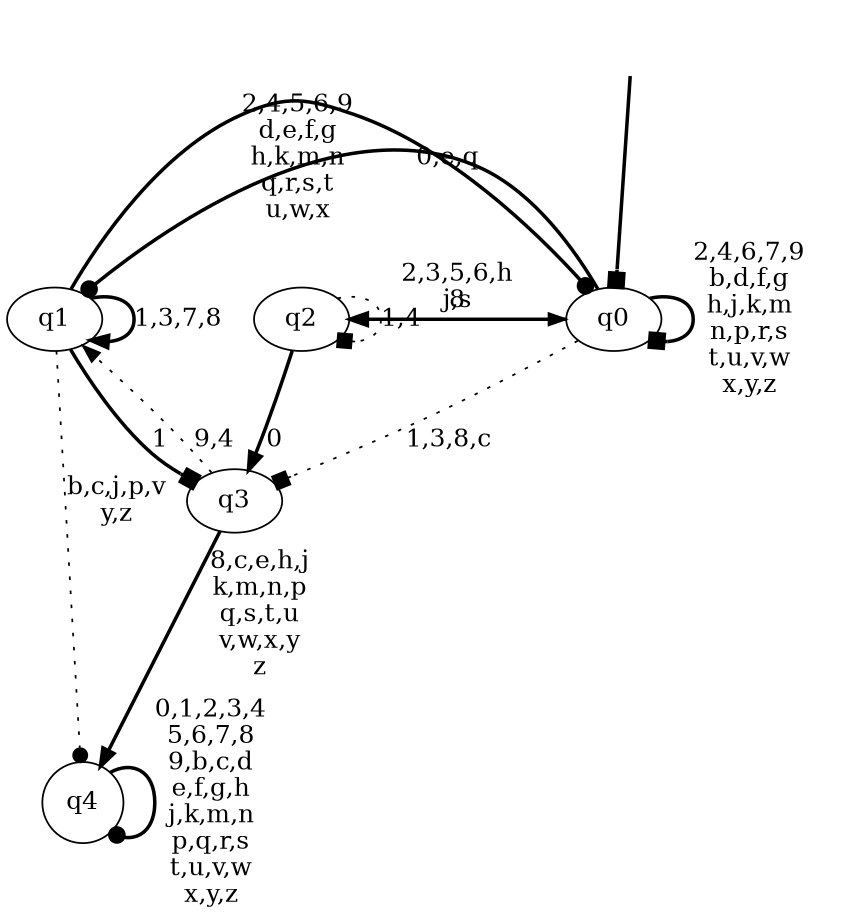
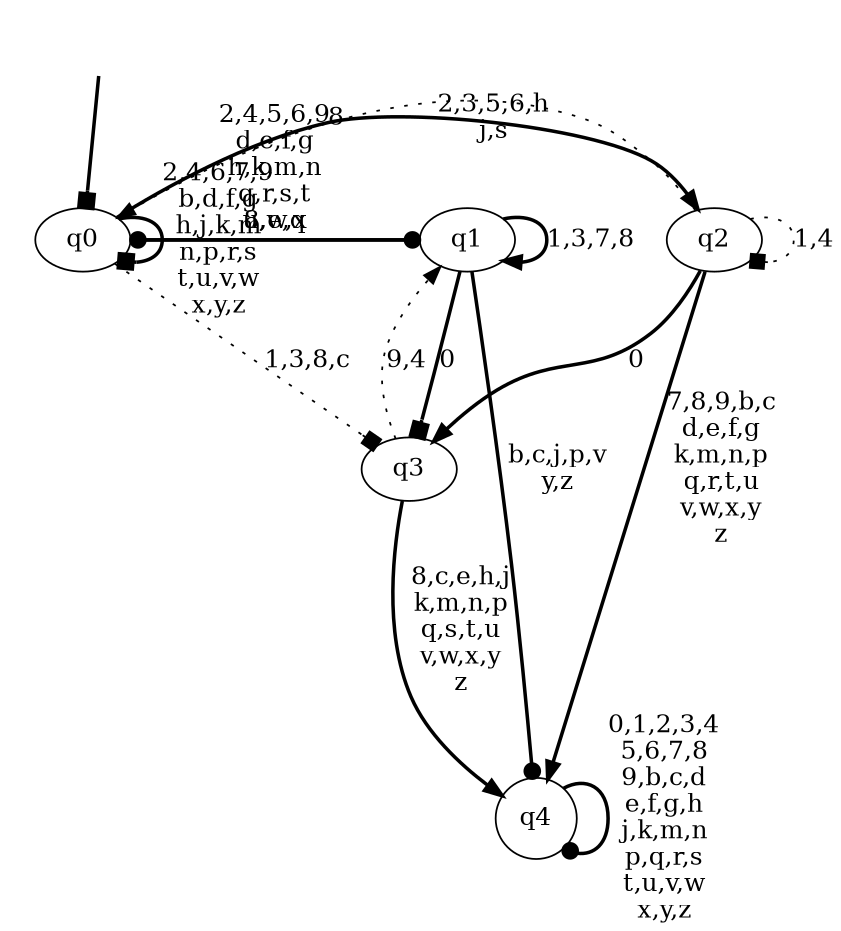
edge "q0" -> "q1": label "0,e,q" -> "8,e,q"
edge "q1" -> "q3": label "1" -> "0"
edge "q2" -> "q4": added, label "7,8,9,b,c d,e,f,g k,m,n,p q,r,t,u v,w,x,y z"
edge "q1" -> "q4": style dotted -> bold
